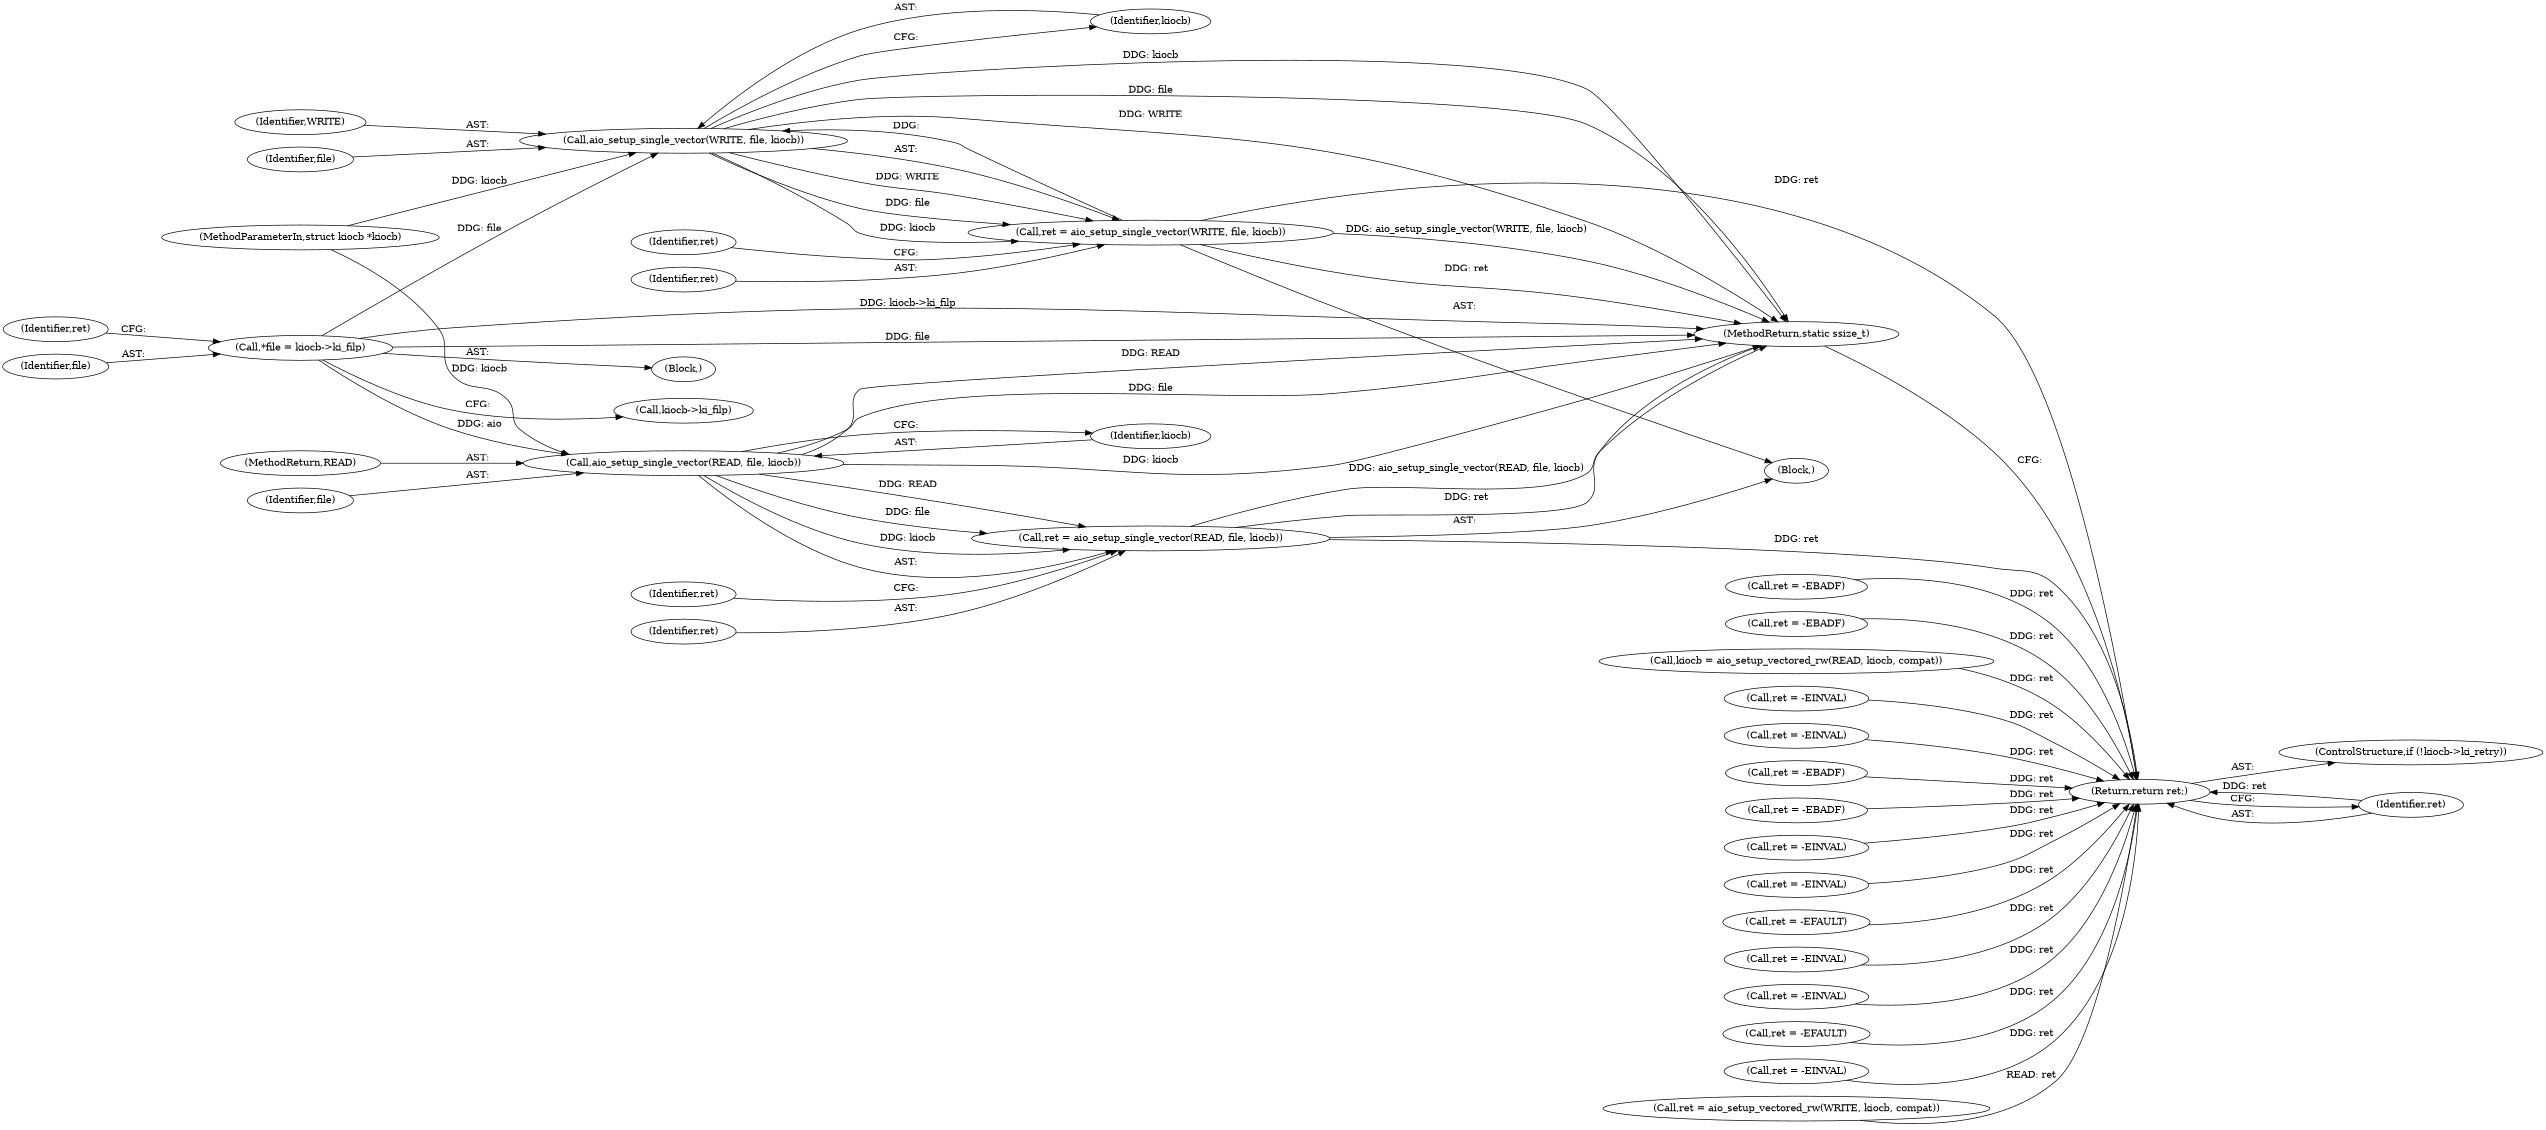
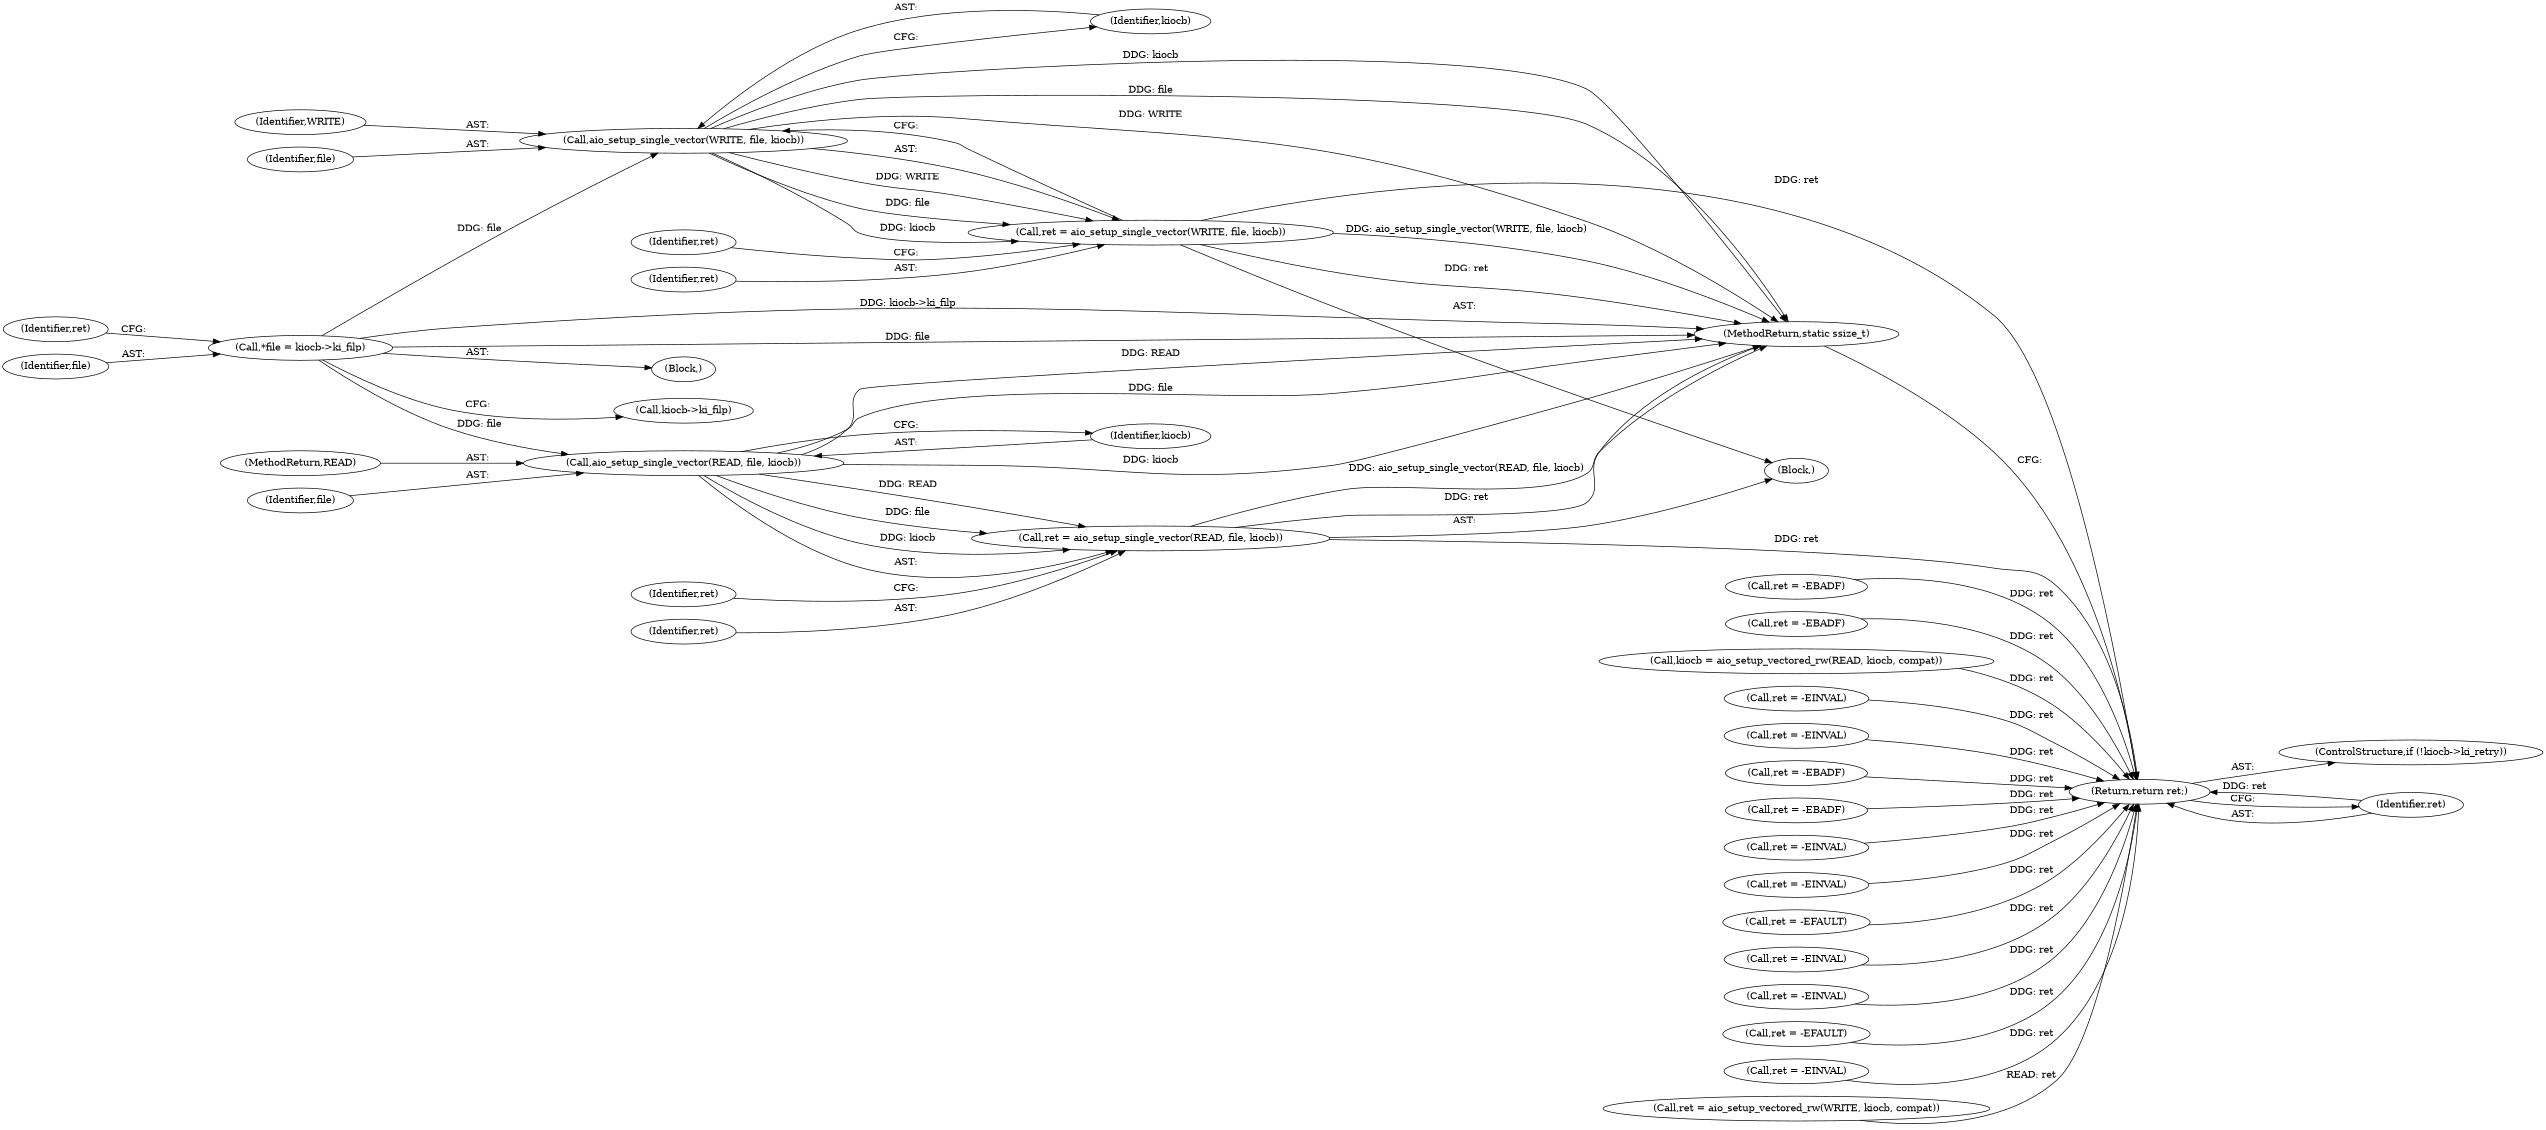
edge "(Call,ret = aio_setup_single_vector(WRITE, file, kiocb))" -> "(Call,aio_setup_single_vector(WRITE, file, kiocb))": label "DDG: " -> "CFG: "
node "(MethodParameterIn,struct kiocb *kiocb)": removed
edge "(Call,*file = kiocb->ki_filp)" -> "(Call,aio_setup_single_vector(READ, file, kiocb))": label "DDG: aio" -> "DDG: file"
